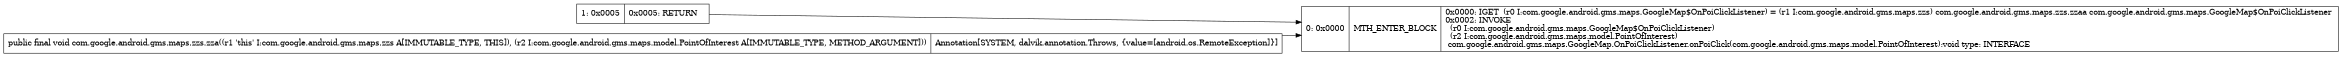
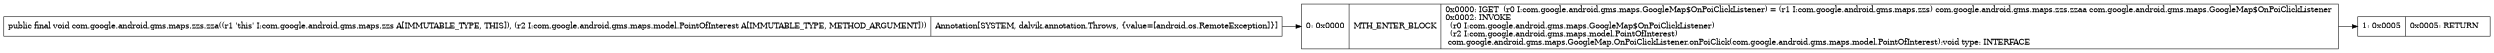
edge "1: 0x0005" -> "0: 0x0000": reversed
